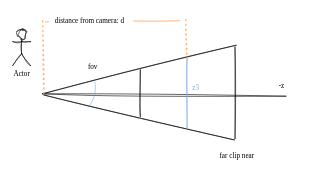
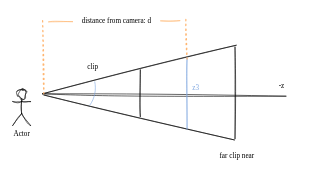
node "distance from camera: d": moved (89, 21) -> (116, 21)
node "Actor": moved (21, 48) -> (21, 108)
node "fov": label "fov" -> "clip"
